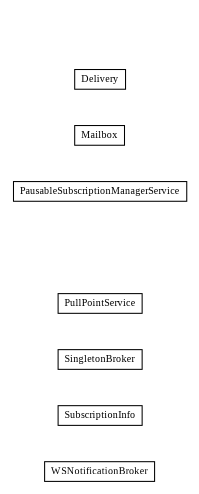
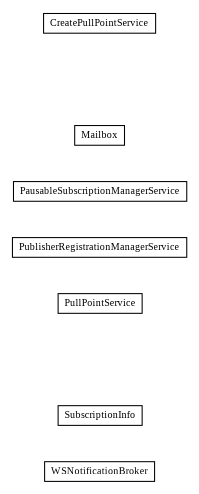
node "CreatePullPointService": added
node "Delivery": removed
node "PublisherRegistrationManagerService": added
node "SingletonBroker": removed
